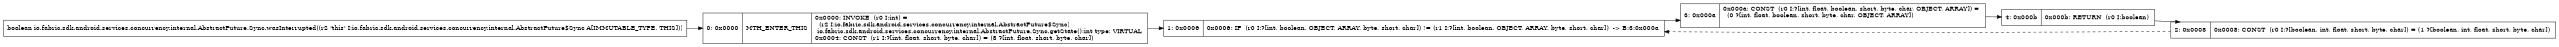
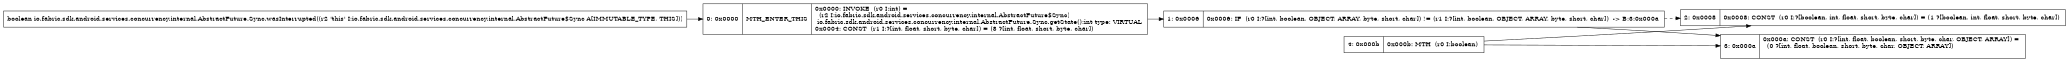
edge "3: 0x000a" -> "4: 0x000b": reversed
node "4: 0x000b": text "0x000b: RETURN  (r0 I:boolean)" -> "0x000b: MTH  (r0 I:boolean)"
edge "2: 0x0008" -> "1: 0x0006": reversed
